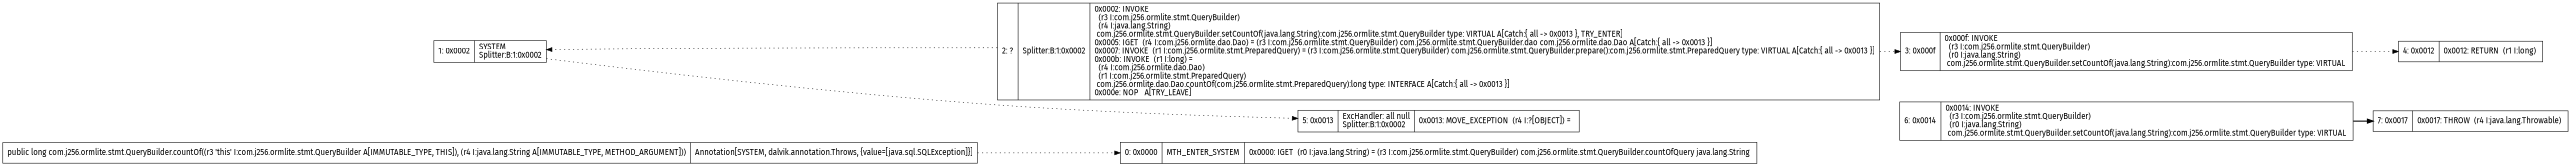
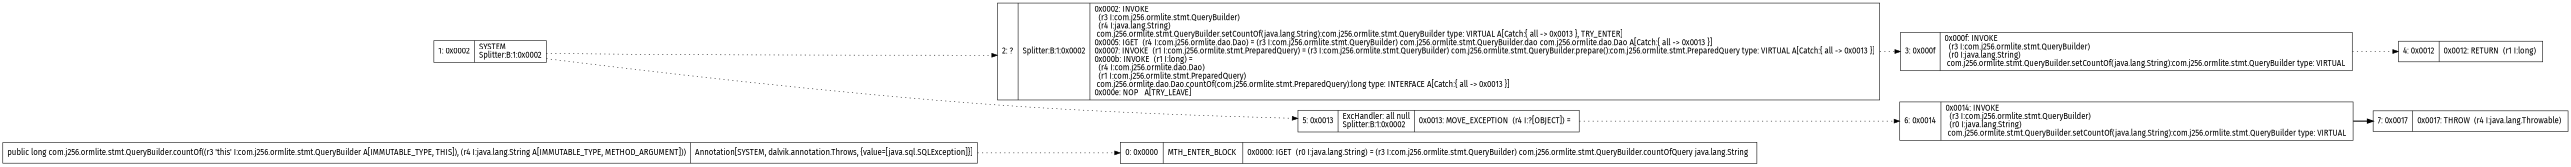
edge "2: ?" -> "1: 0x0002": reversed
edge "5: 0x0013" -> "6: 0x0014": added
node "0: 0x0000": text "MTH_ENTER_SYSTEM" -> "MTH_ENTER_BLOCK"
